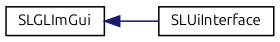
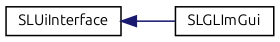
edge "SLUiInterface" -> "SLGLImGui": reversed
